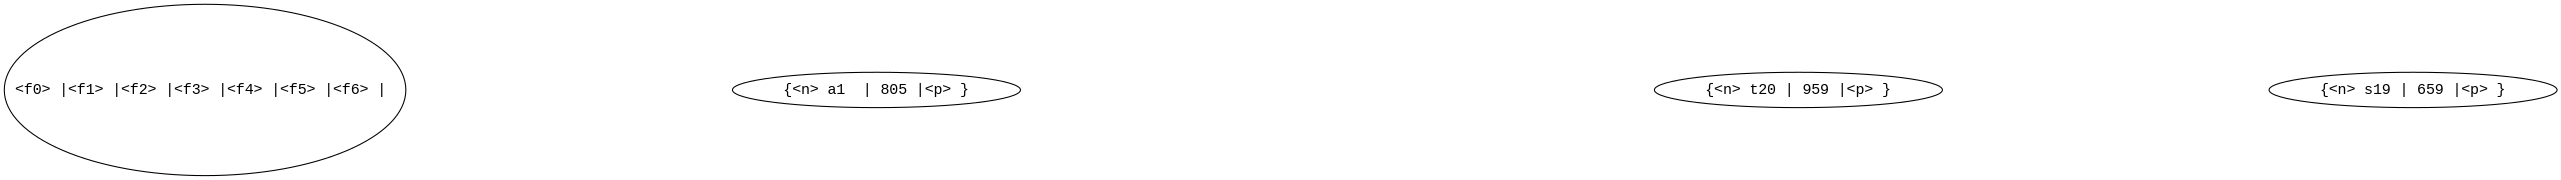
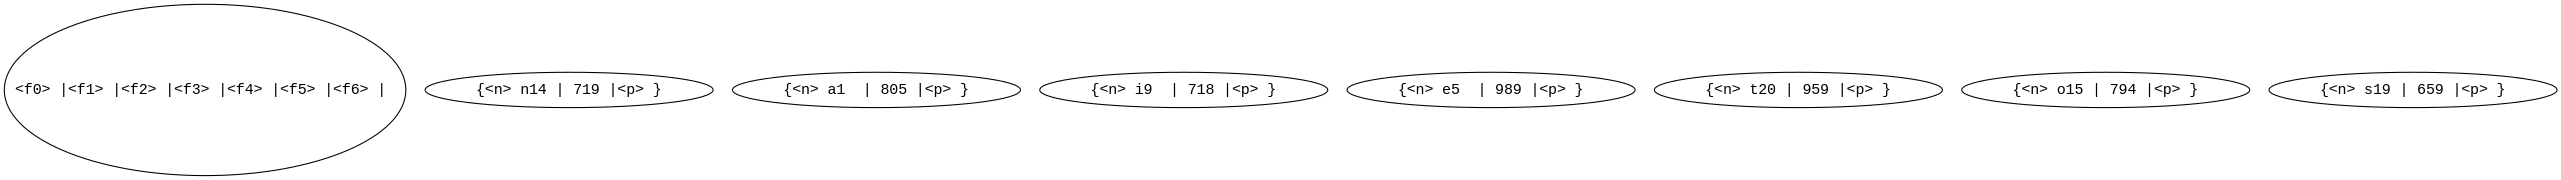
node "{<n> n14 | 719 |<p> }": added
node "{<n> i9  | 718 |<p> }": added
node "{<n> e5  | 989 |<p> }": added
node "{<n> o15 | 794 |<p> }": added
